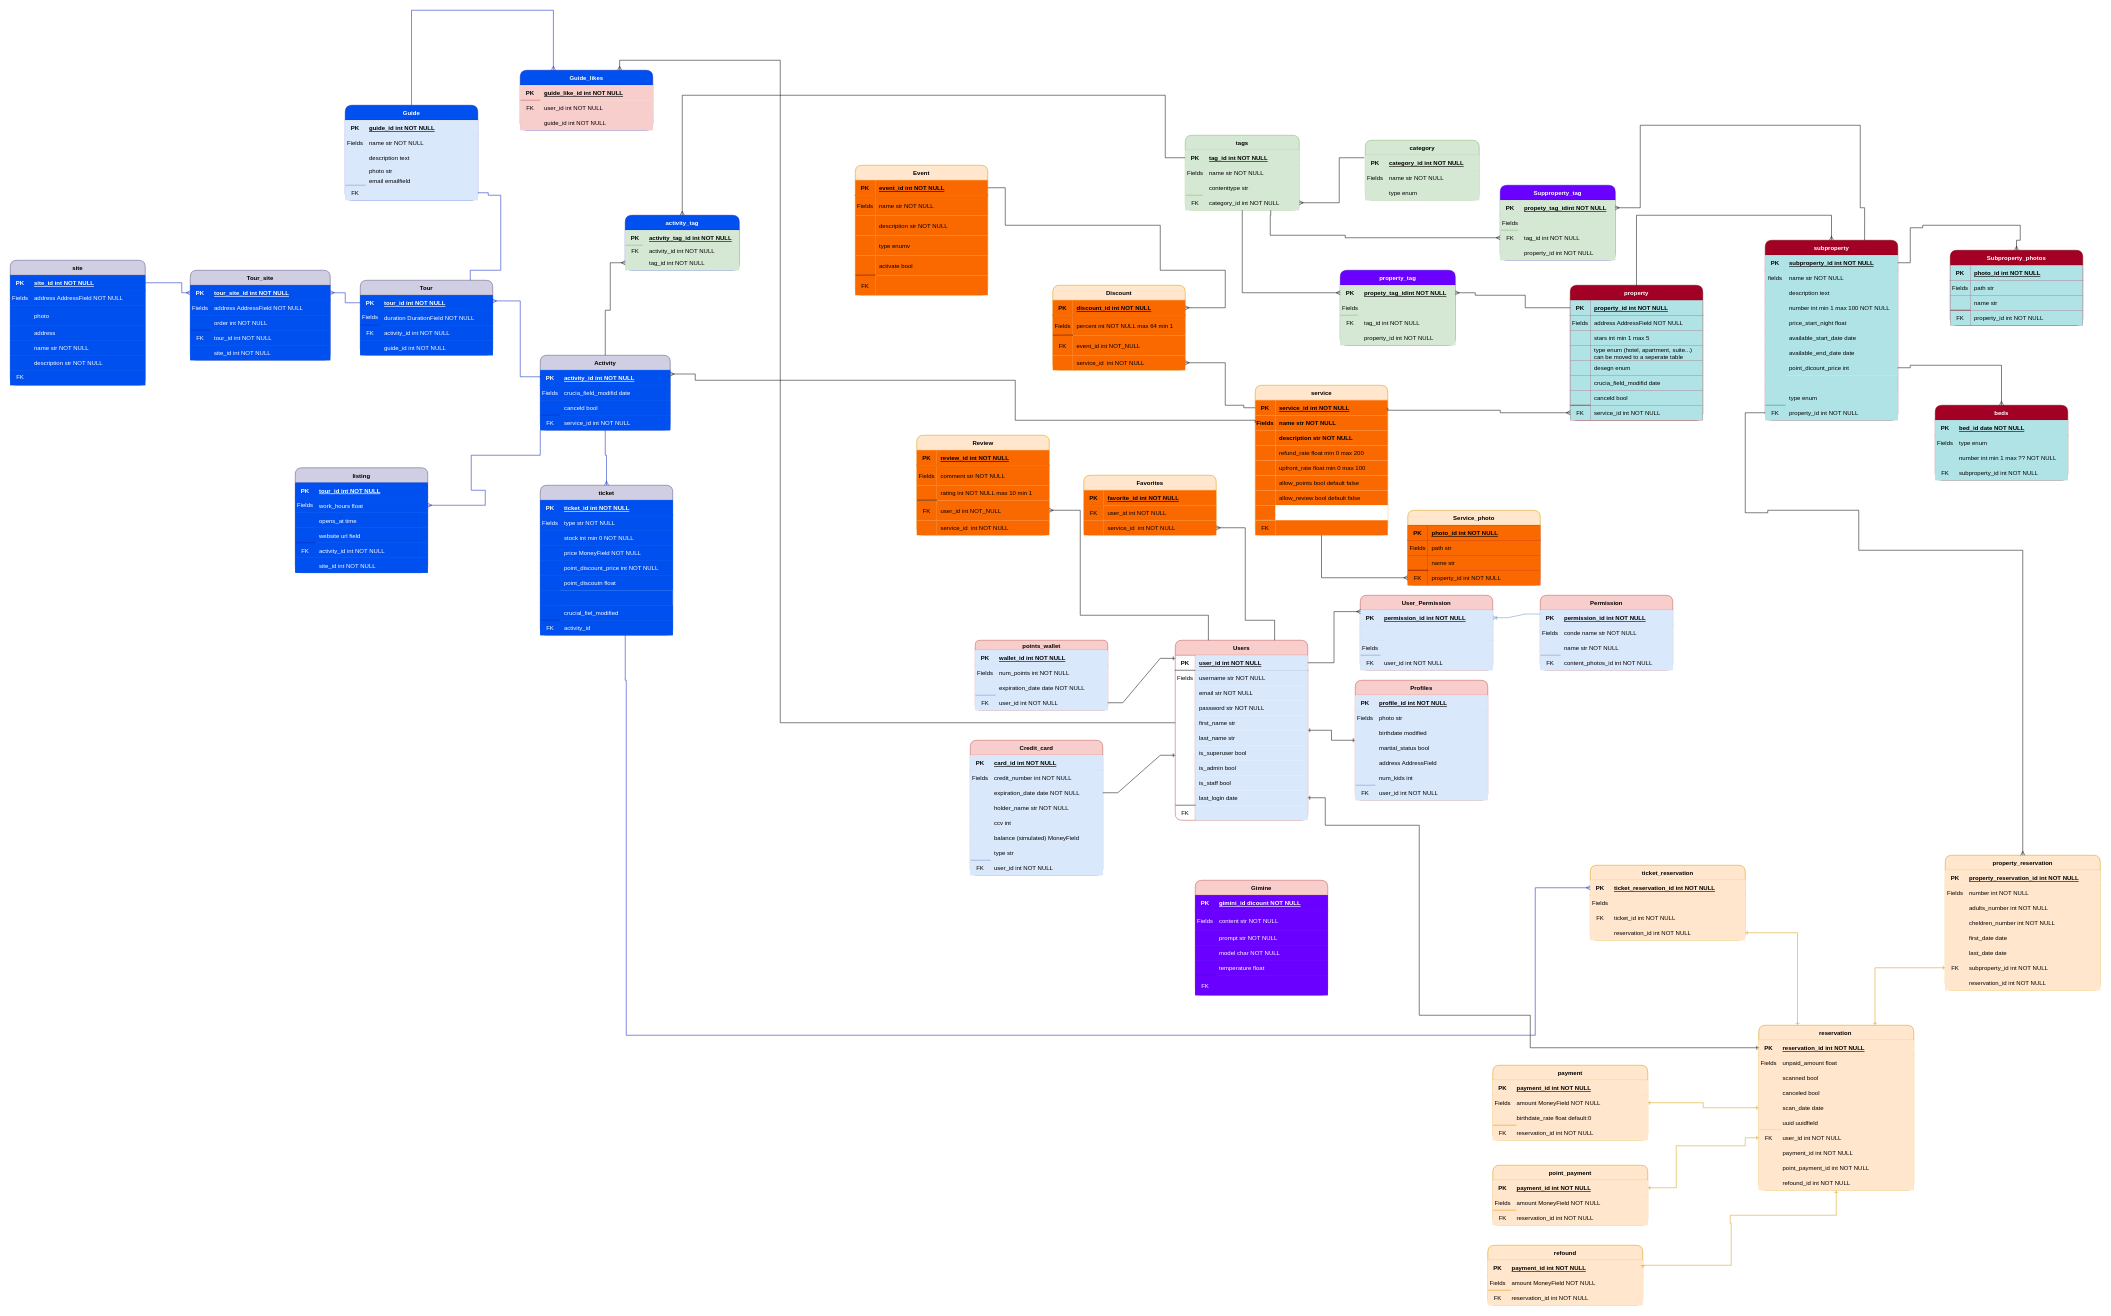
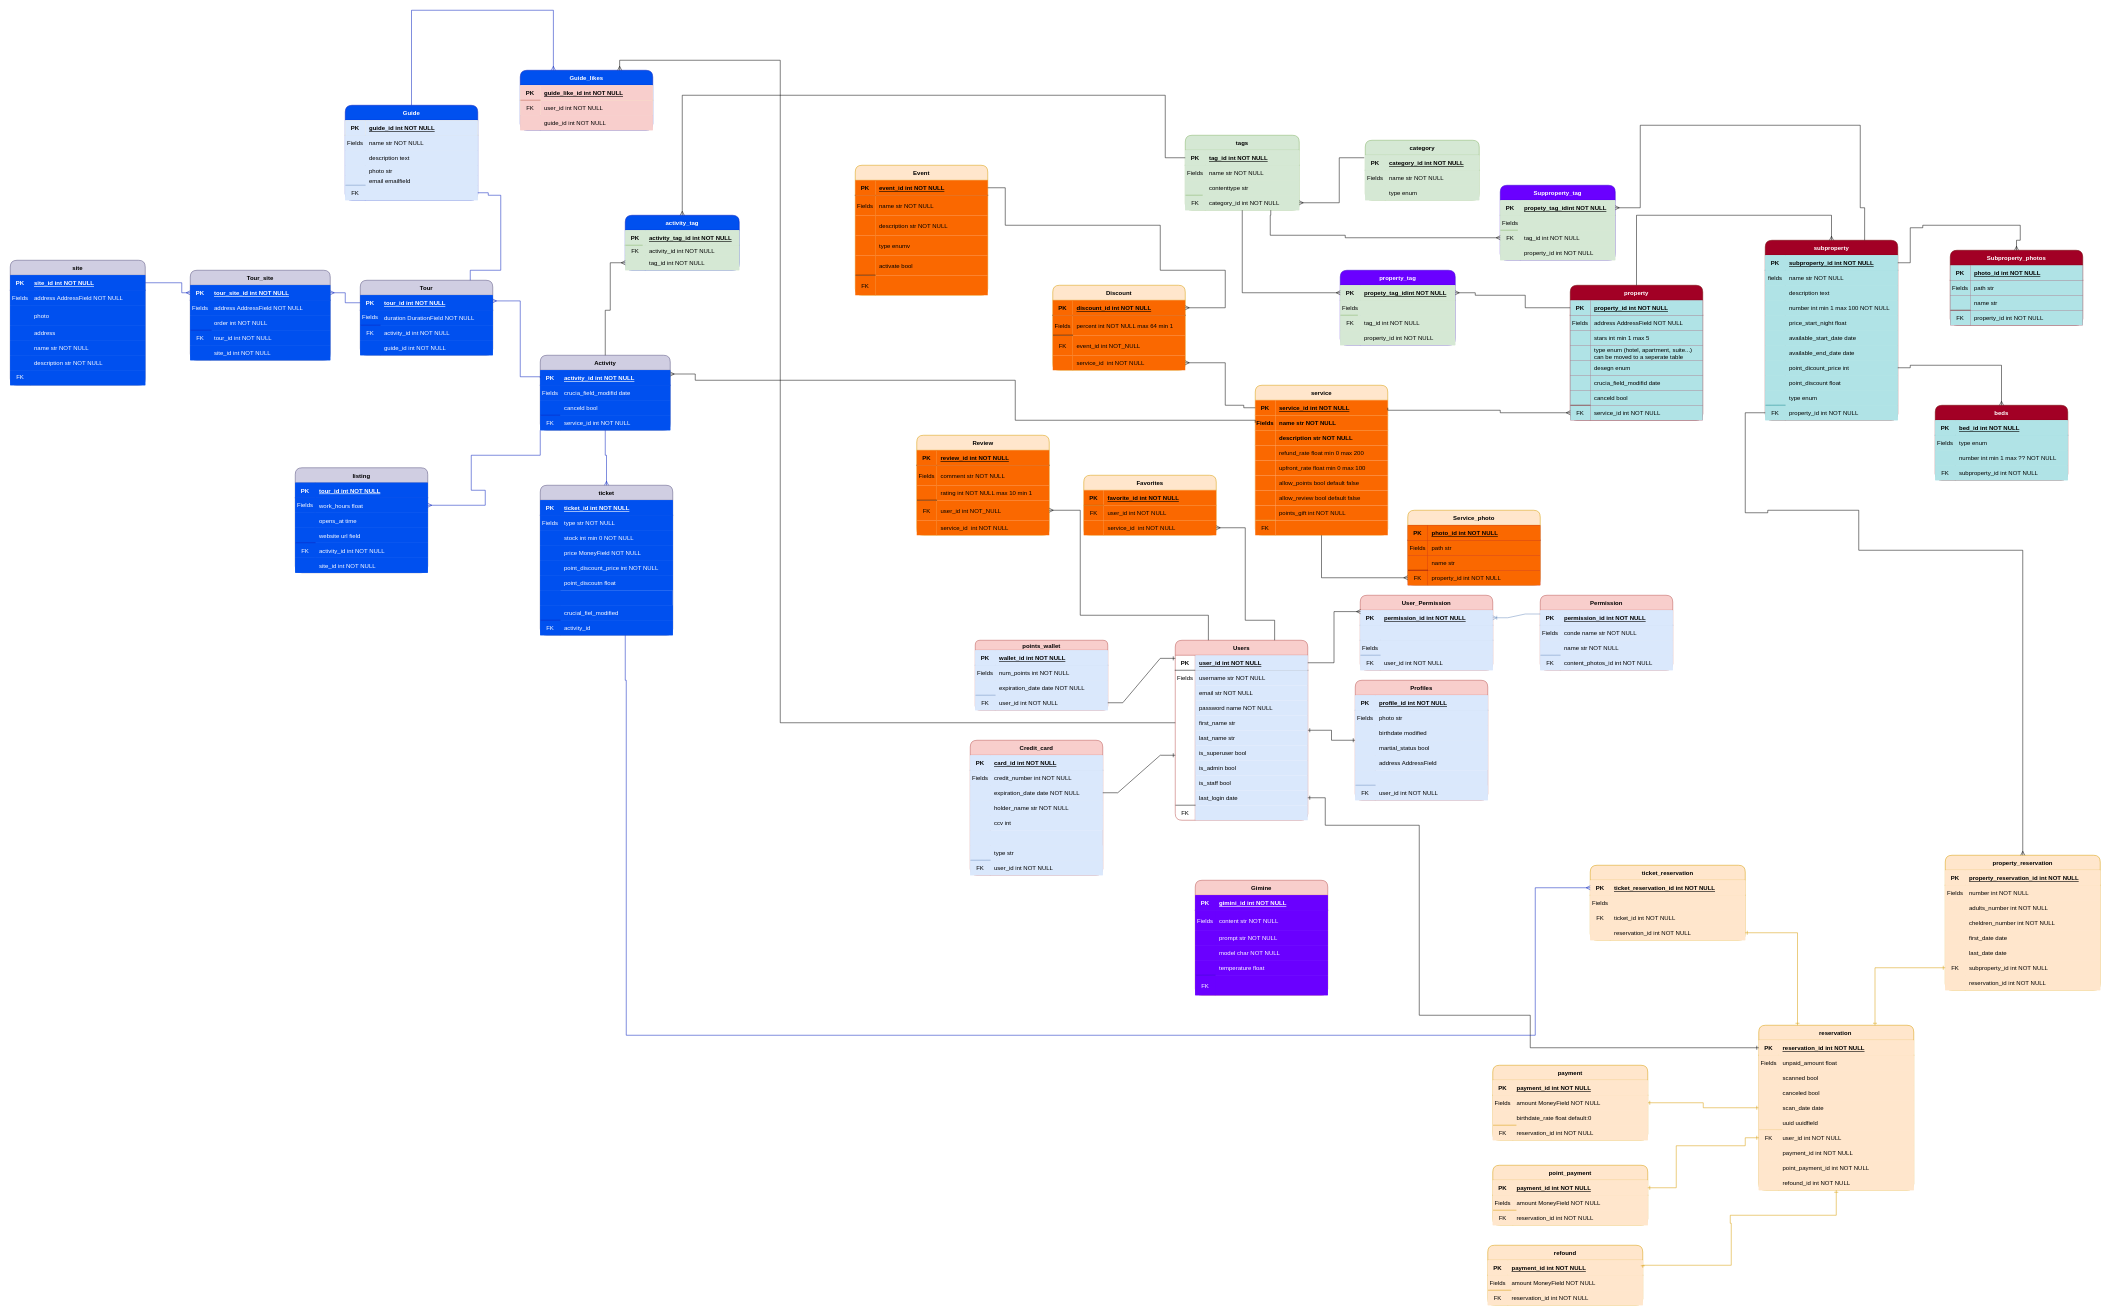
node "point_discount float": added
node "bed_id date NOT NULL": label "bed_id date NOT NULL" -> "bed_id int NOT NULL"
node "points_gift int NOT NULL": added
node "password str NOT NULL": label "password str NOT NULL" -> "password name NOT NULL"
node "num_kids int": removed
node "balance (simulated) MoneyField": removed
node "gimini_id dicount NOT NULL": label "gimini_id dicount NOT NULL" -> "gimini_id int NOT NULL"
